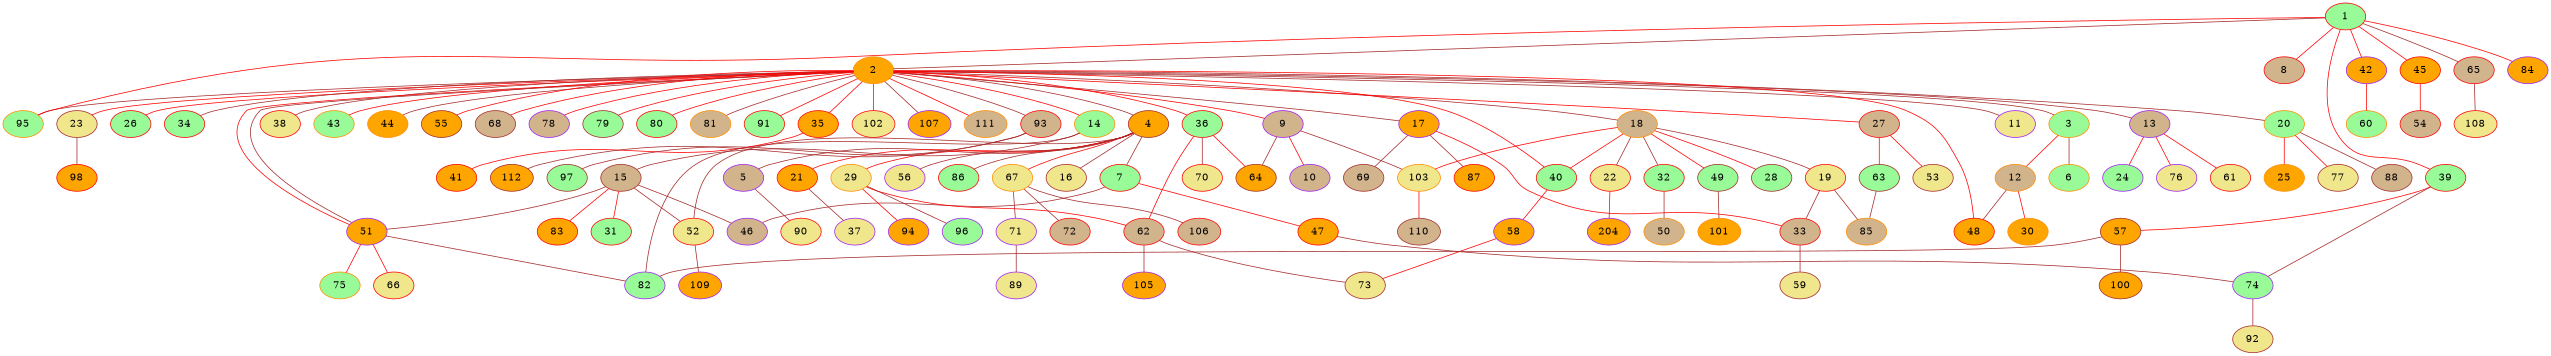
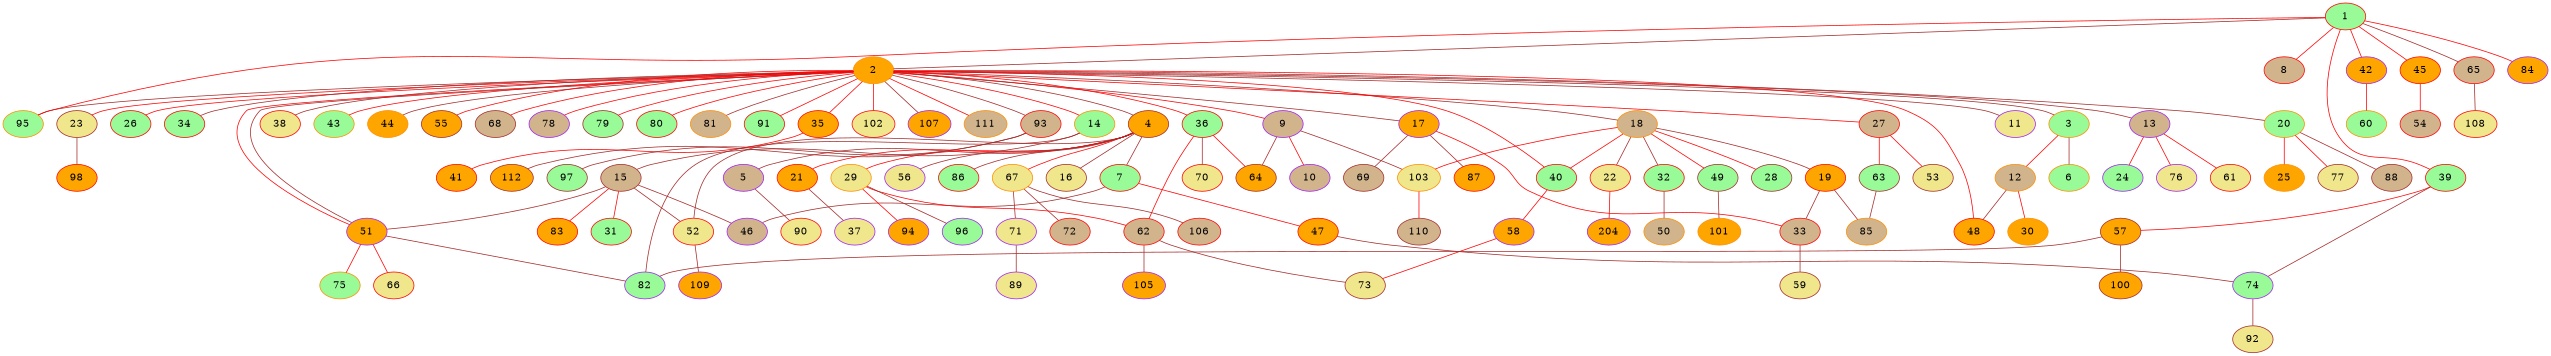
node "19": fillcolor khaki -> orange
